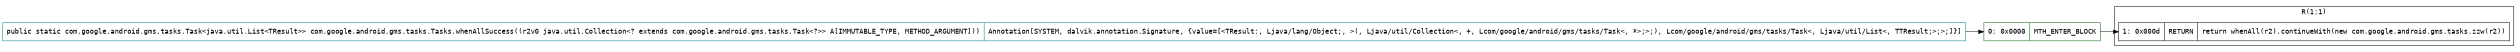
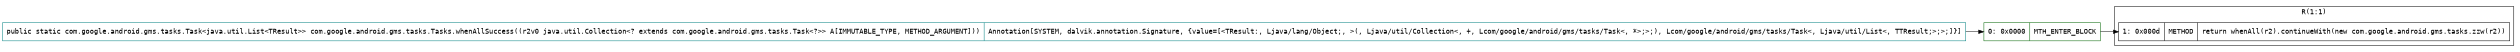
node "1: 0x000d": text "RETURN" -> "METHOD"
